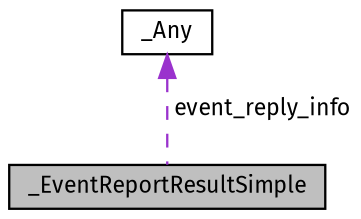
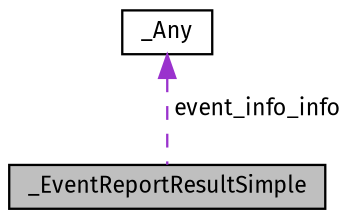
edge "_EventReportResultSimple" -> "_Any": label " event_reply_info" -> " event_info_info"
